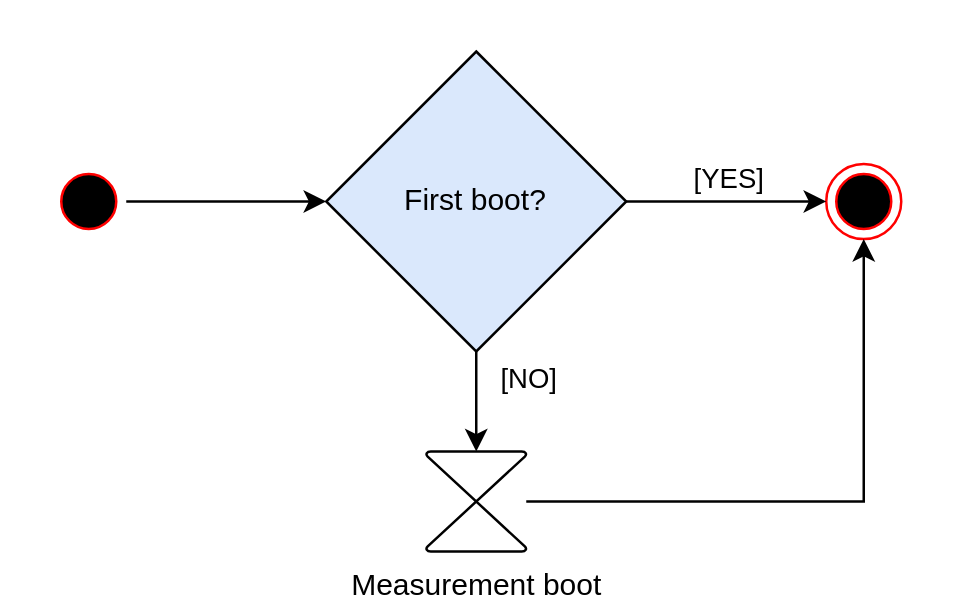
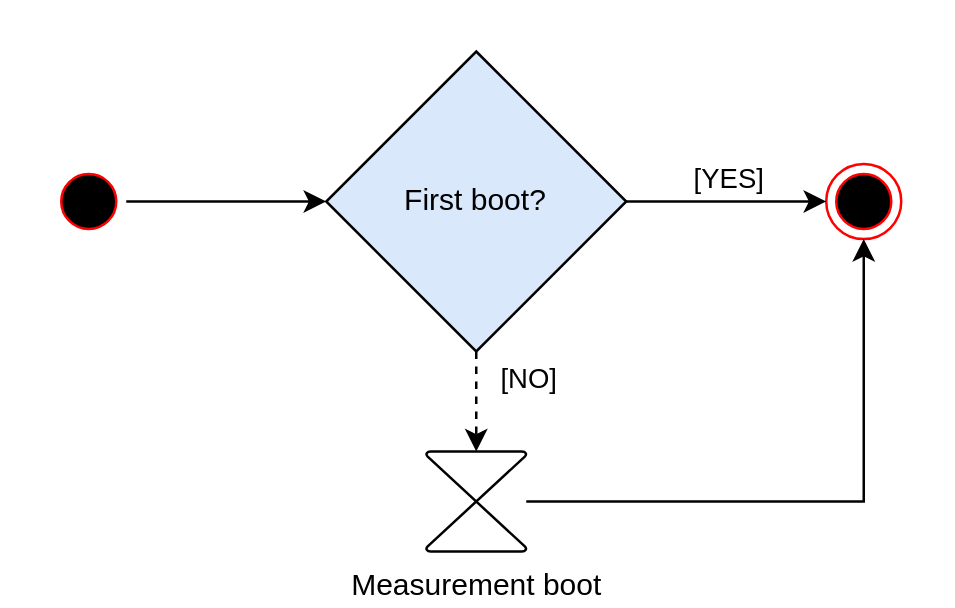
edge "First boot?" -> "Measurement boot": style solid -> dashed
